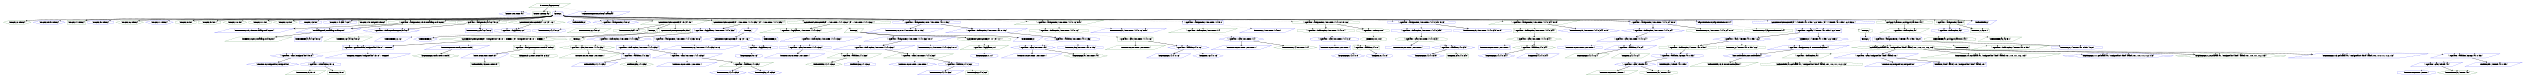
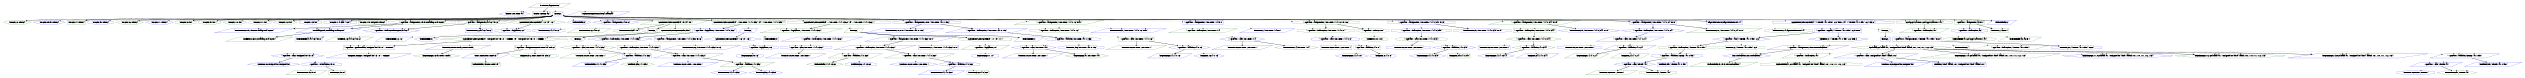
node "(IDENTIFIER,v8,*(_DWORD *)(v4 + 24) = v8)": shape octagon -> parallelogram
